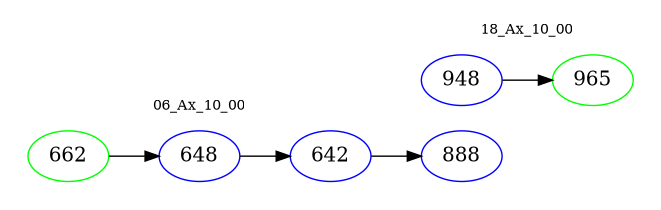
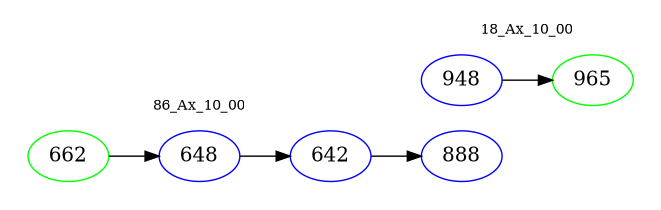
cluster "06_Ax_10_00": label "06_Ax_10_00" -> "86_Ax_10_00"
